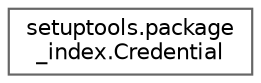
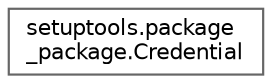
node "setuptools.package _index.Credential": label "setuptools.package _index.Credential" -> "setuptools.package _package.Credential"
